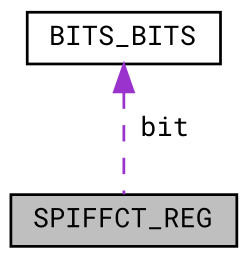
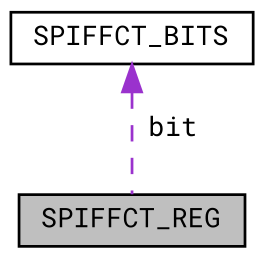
node "BITS_BITS": label "BITS_BITS" -> "SPIFFCT_BITS"
